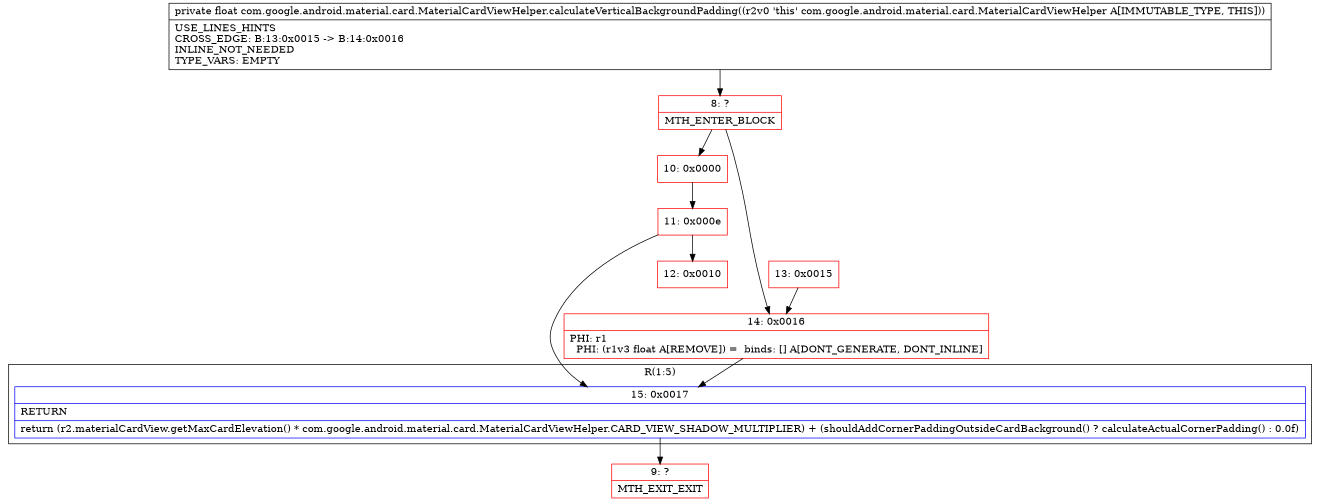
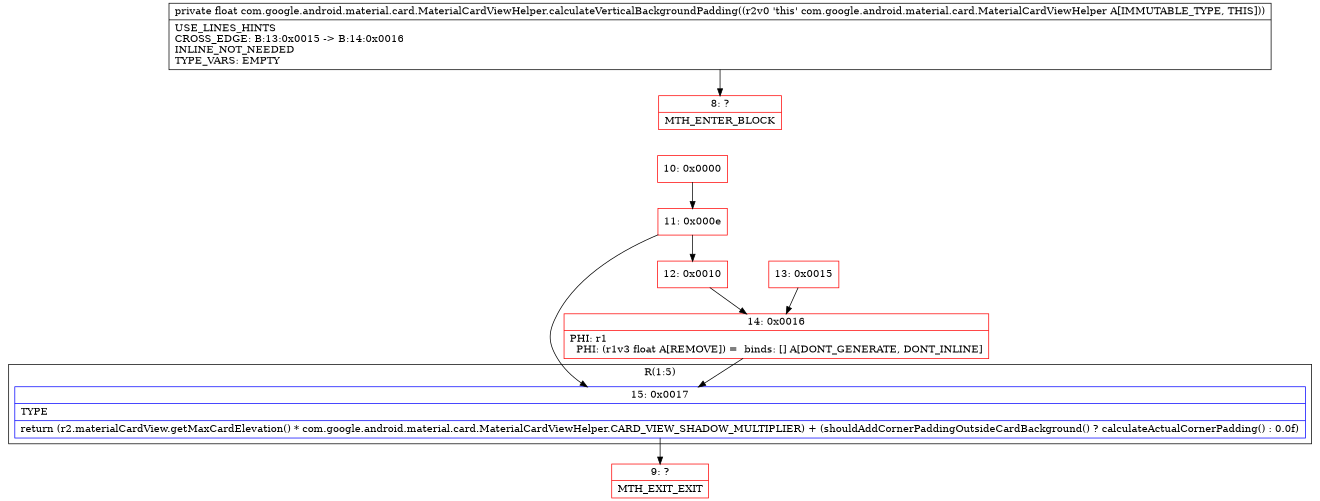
edge "8: ?" -> "10: 0x0000": removed
edge "8: ?" -> "14: 0x0016": now "12: 0x0010" -> "14: 0x0016"
node "15: 0x0017": text "RETURN" -> "TYPE"
